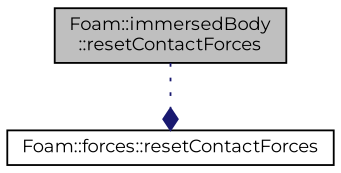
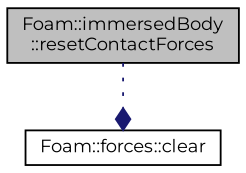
node "Foam::forces::resetContactForces": label "Foam::forces::resetContactForces" -> "Foam::forces::clear"
